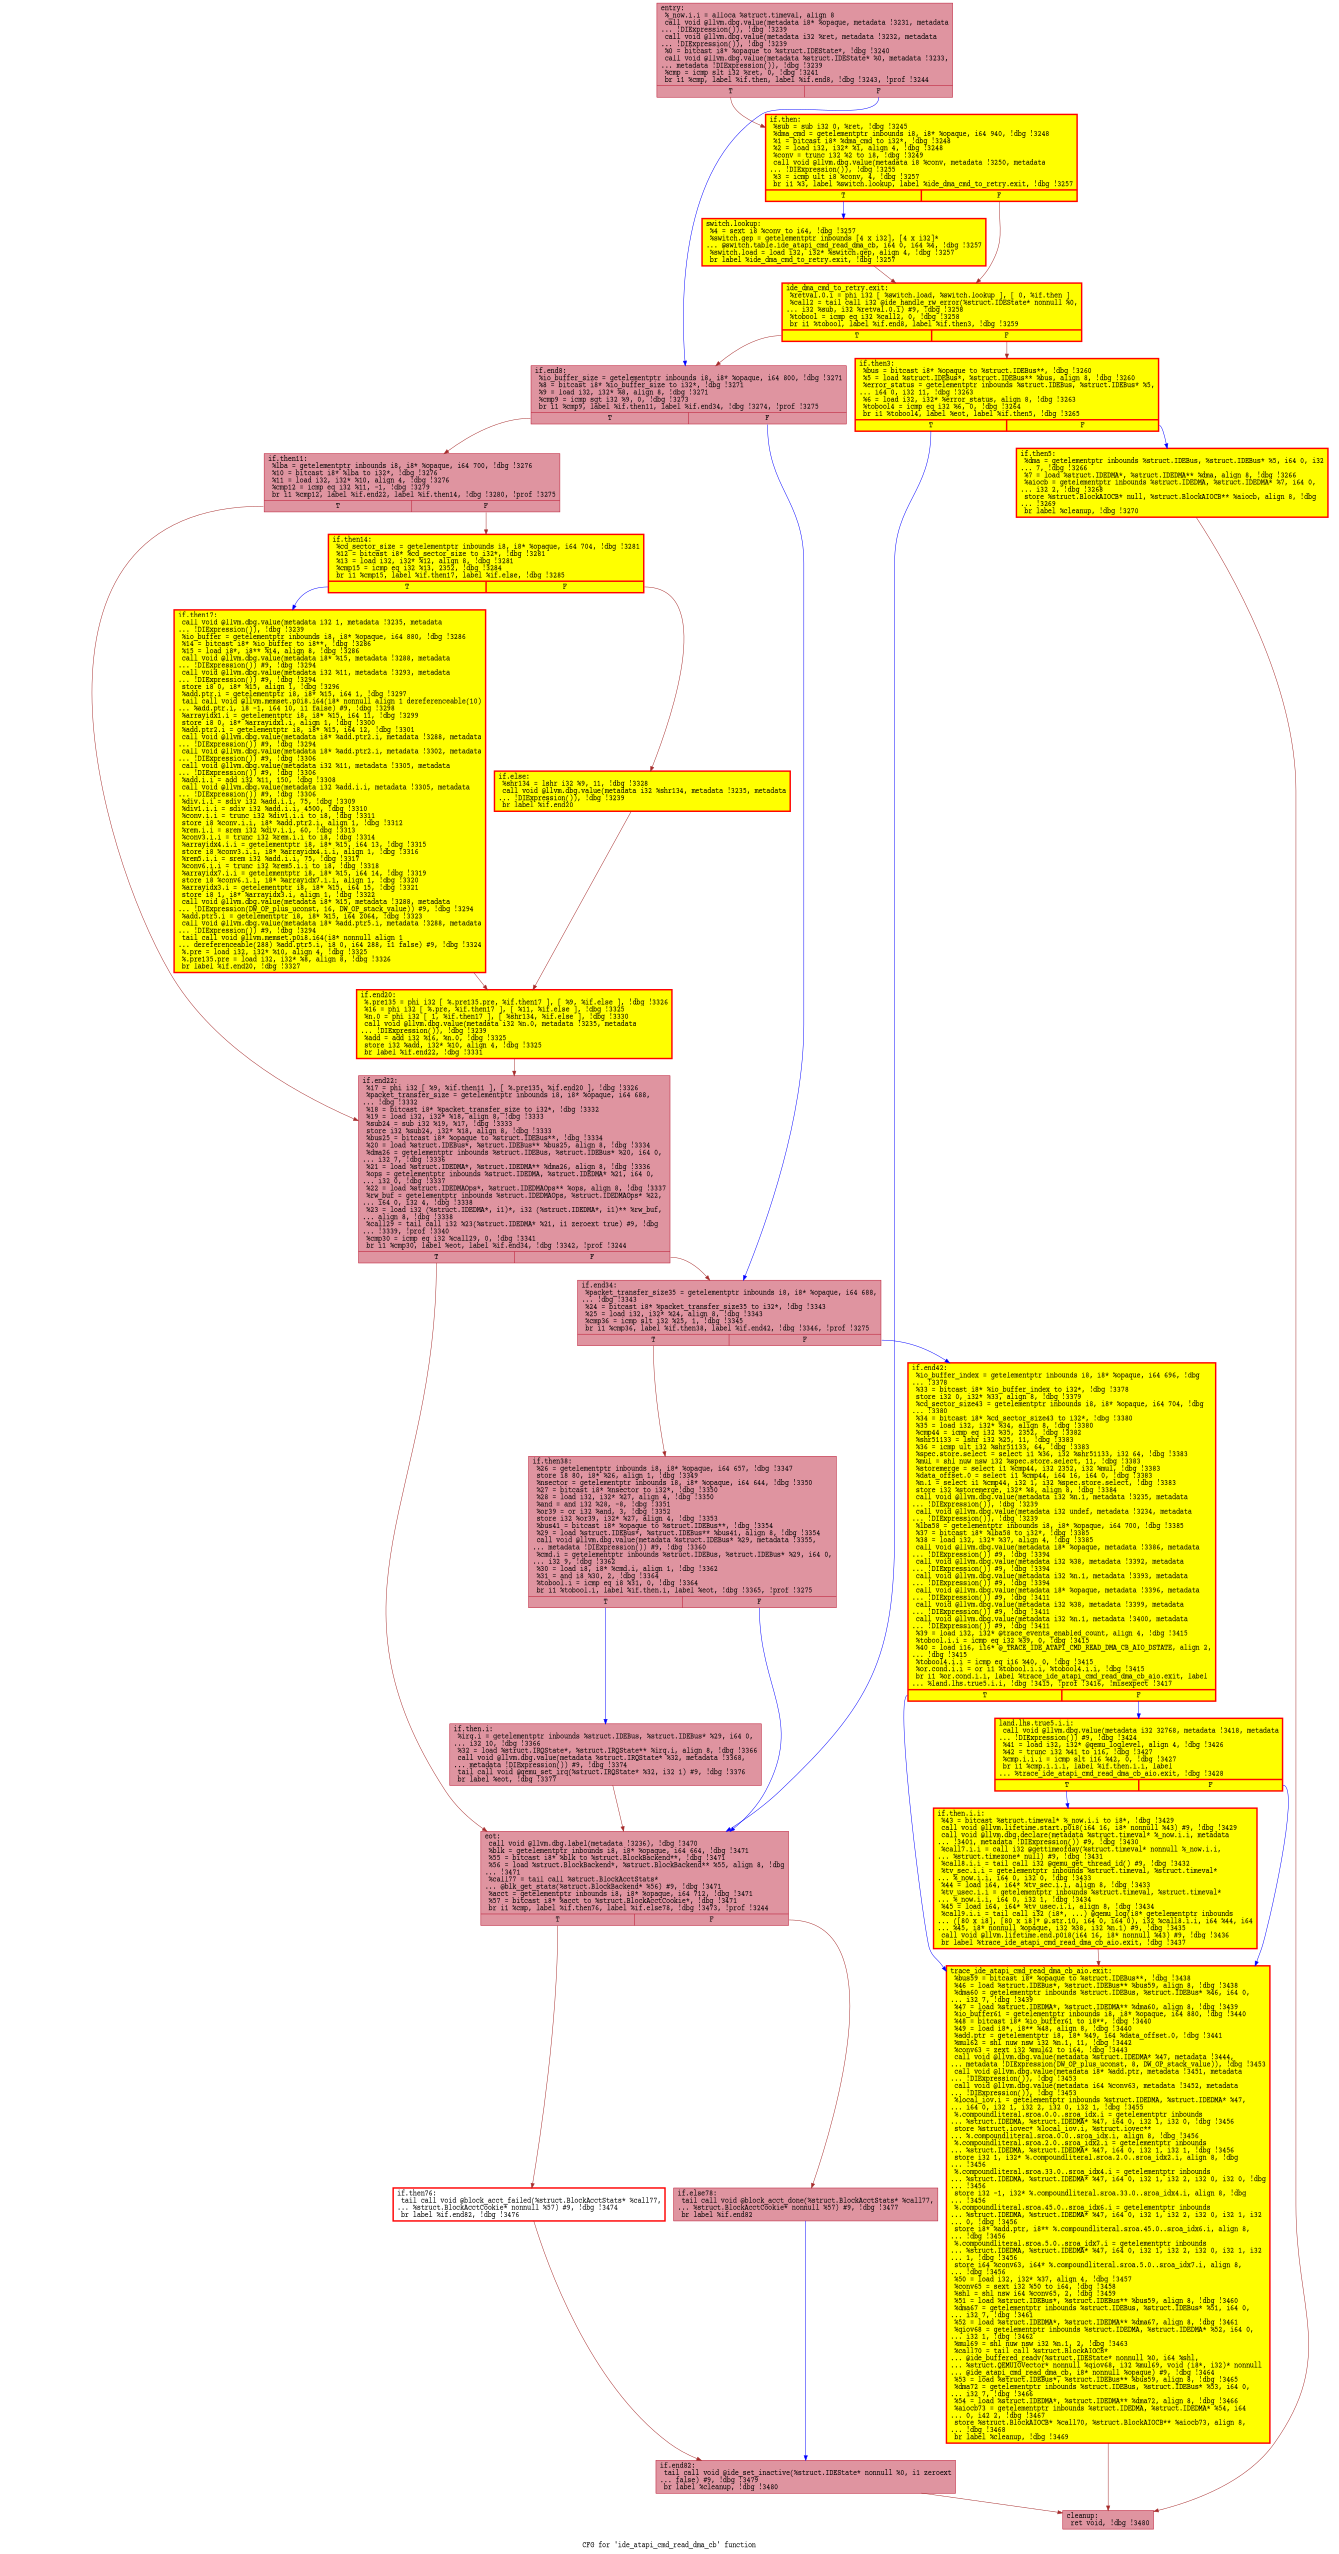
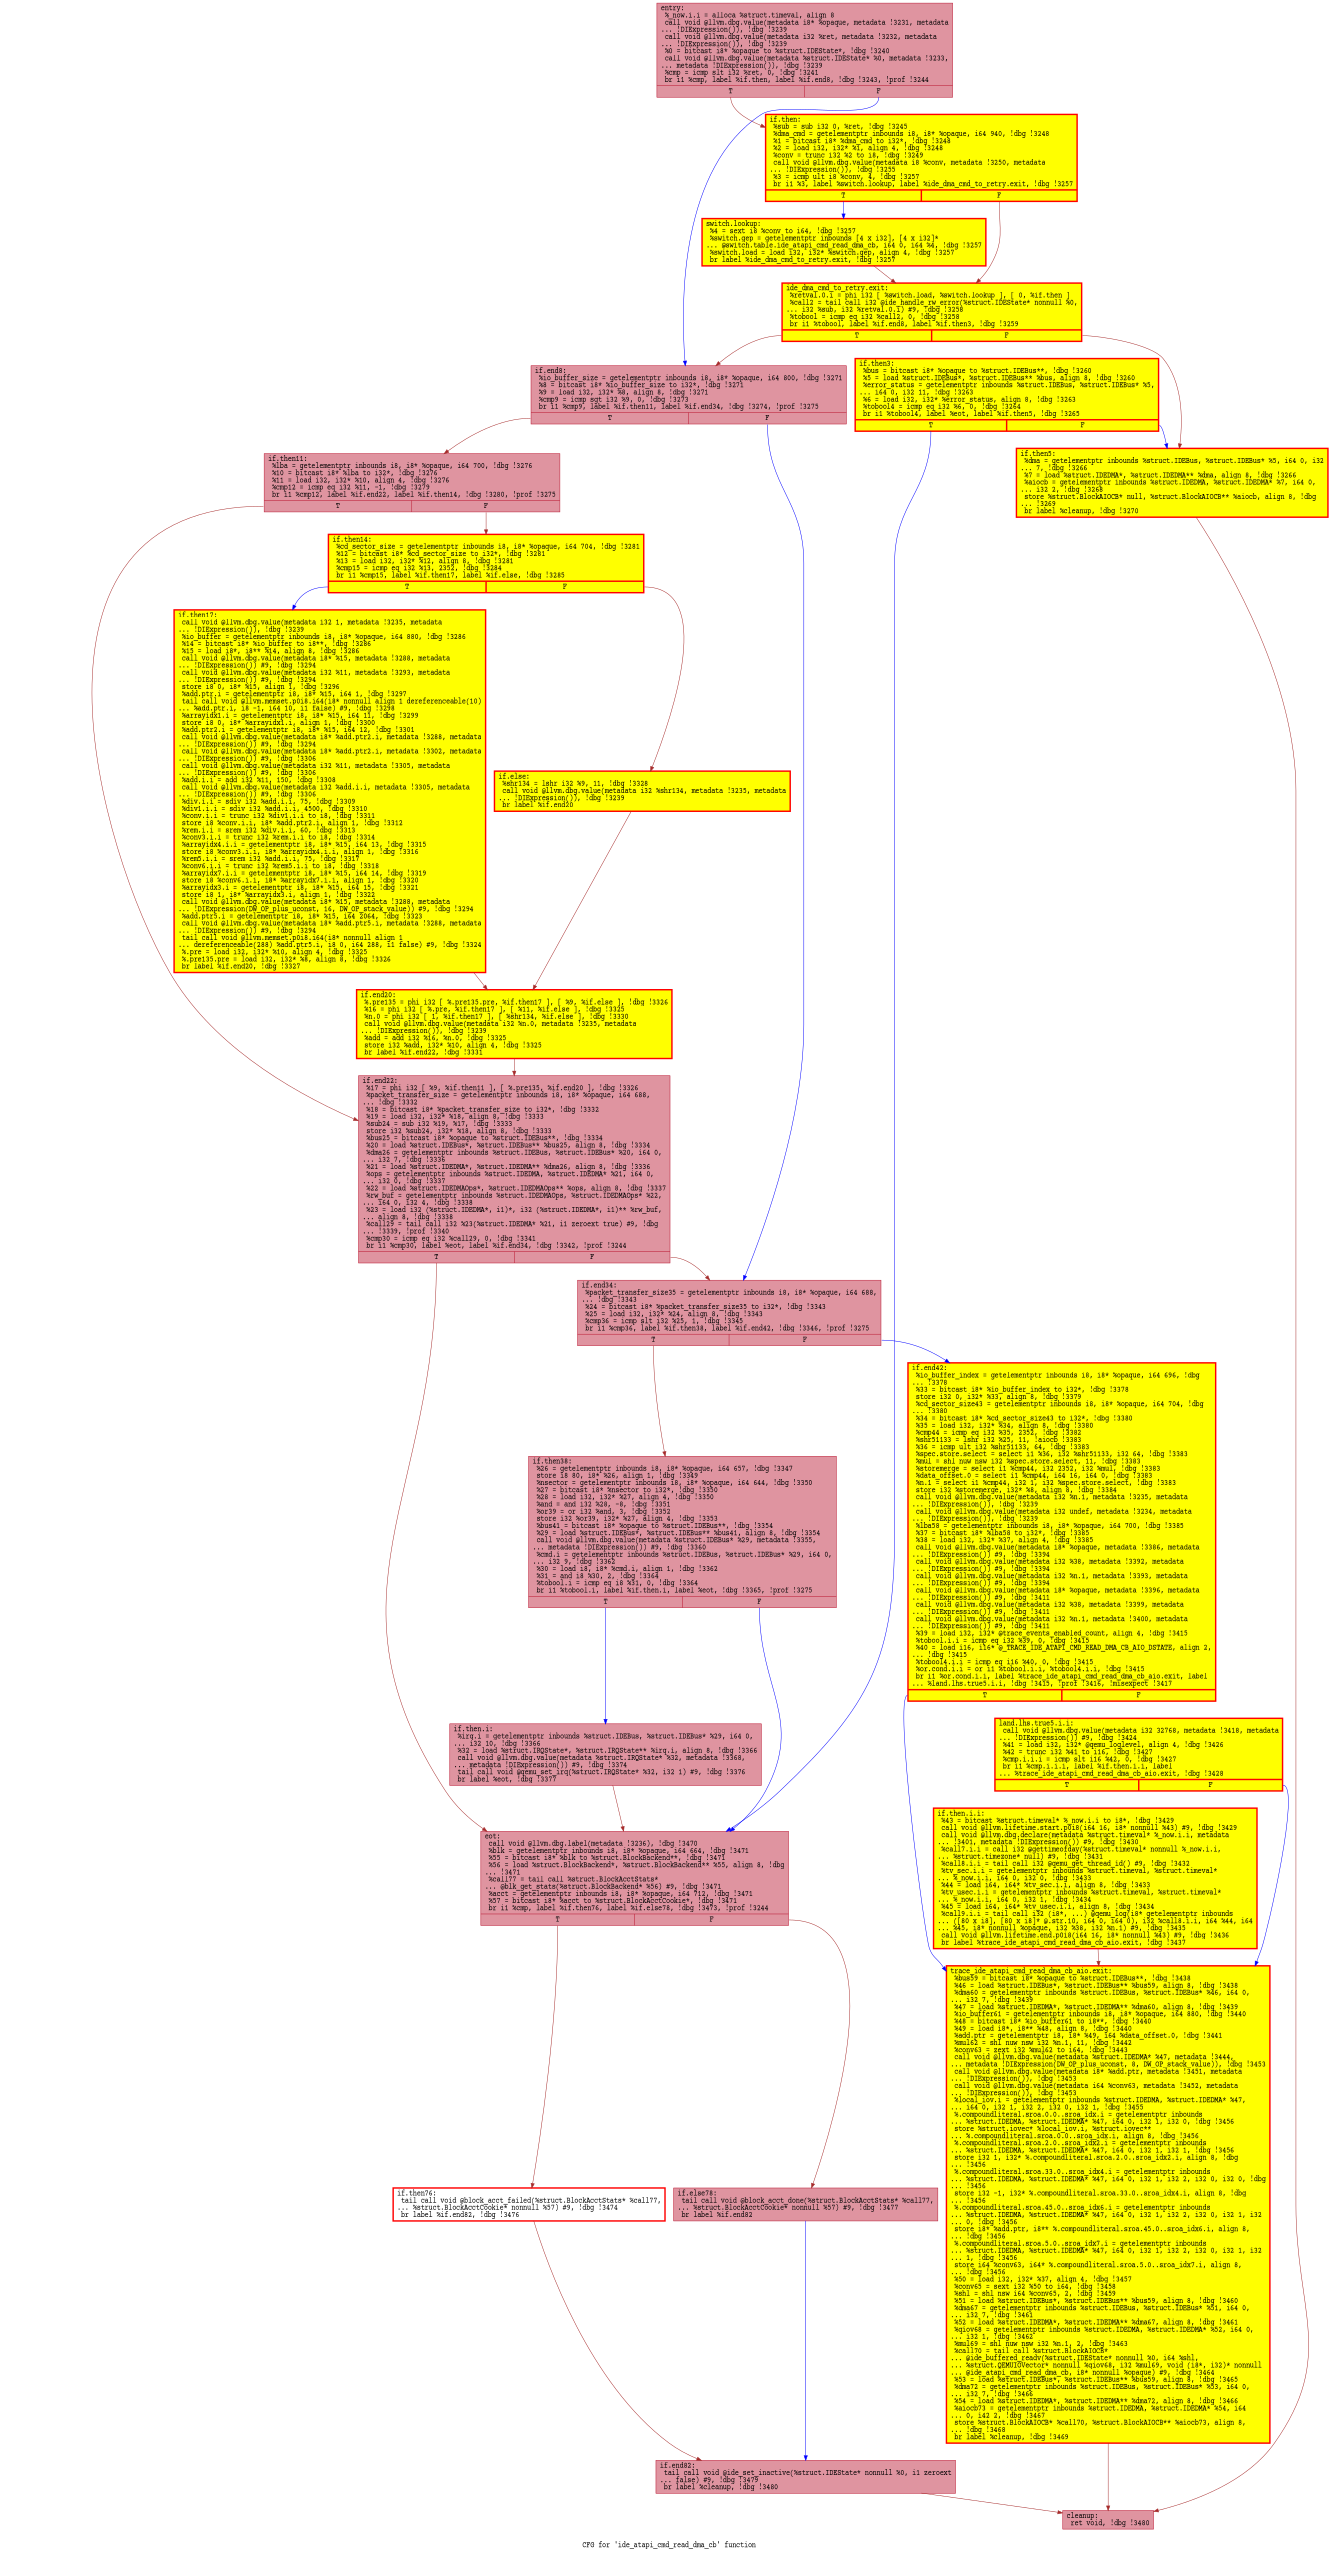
edge "ide_dma_cmd_to_retry.exit:" -> "if.then3:": now "ide_dma_cmd_to_retry.exit:" -> "if.then5:"
node "if.end42:": text "%shr51133 = lshr i32 %25, 11, !dbg !3383" -> "%shr51133 = lshr i32 %25, 11, !aiocb !3383"
edge "if.end42:" -> "land.lhs.true5.i.i:": removed
edge "land.lhs.true5.i.i:" -> "if.then.i.i:": removed
